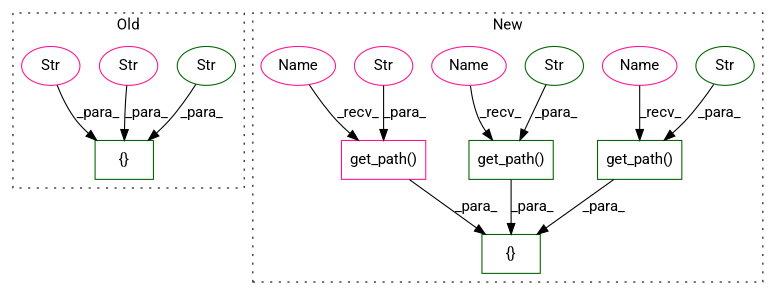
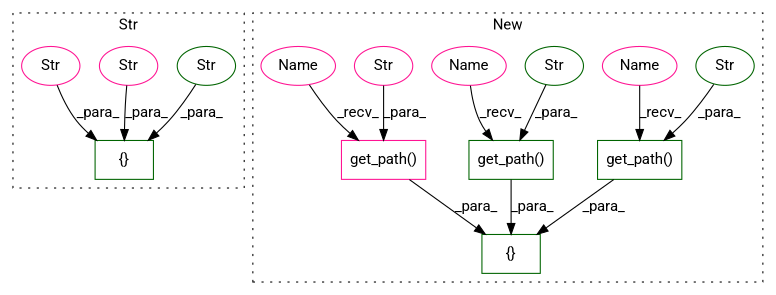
cluster "Old": label "Old" -> "Str"
